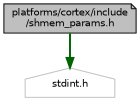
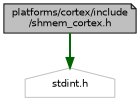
node "platforms/cortex/include /shmem_params.h": label "platforms/cortex/include /shmem_params.h" -> "platforms/cortex/include /shmem_cortex.h"
